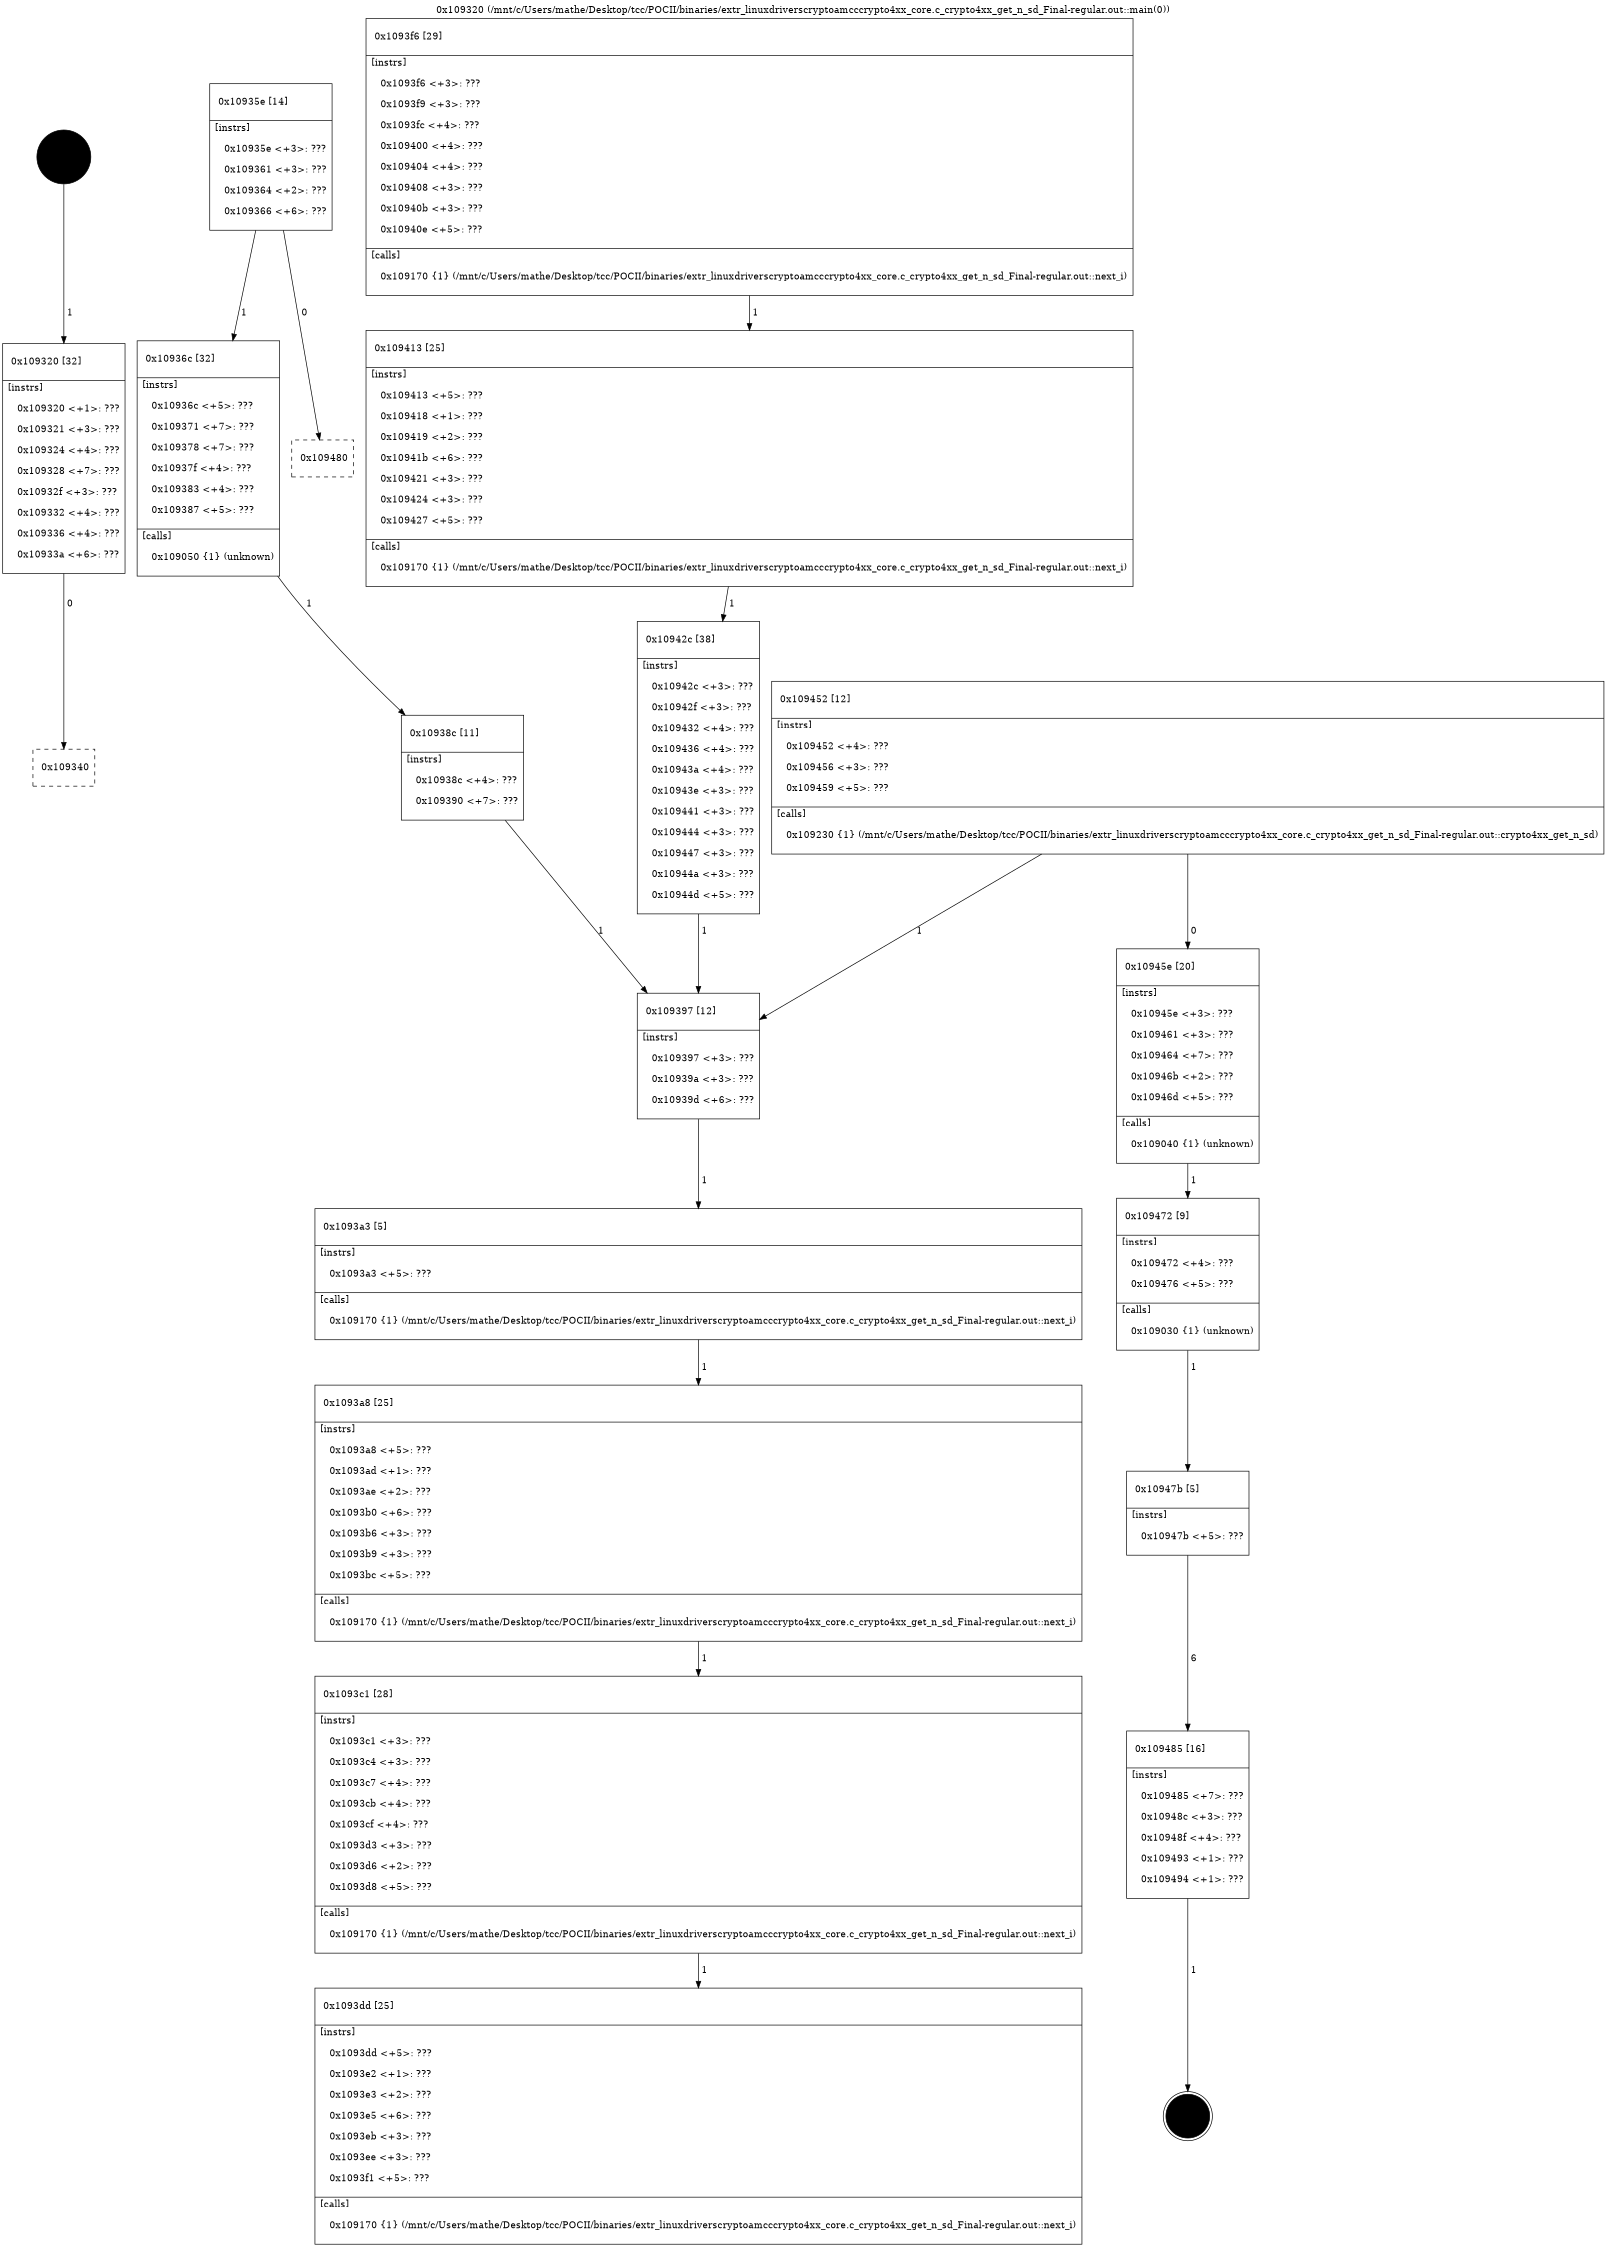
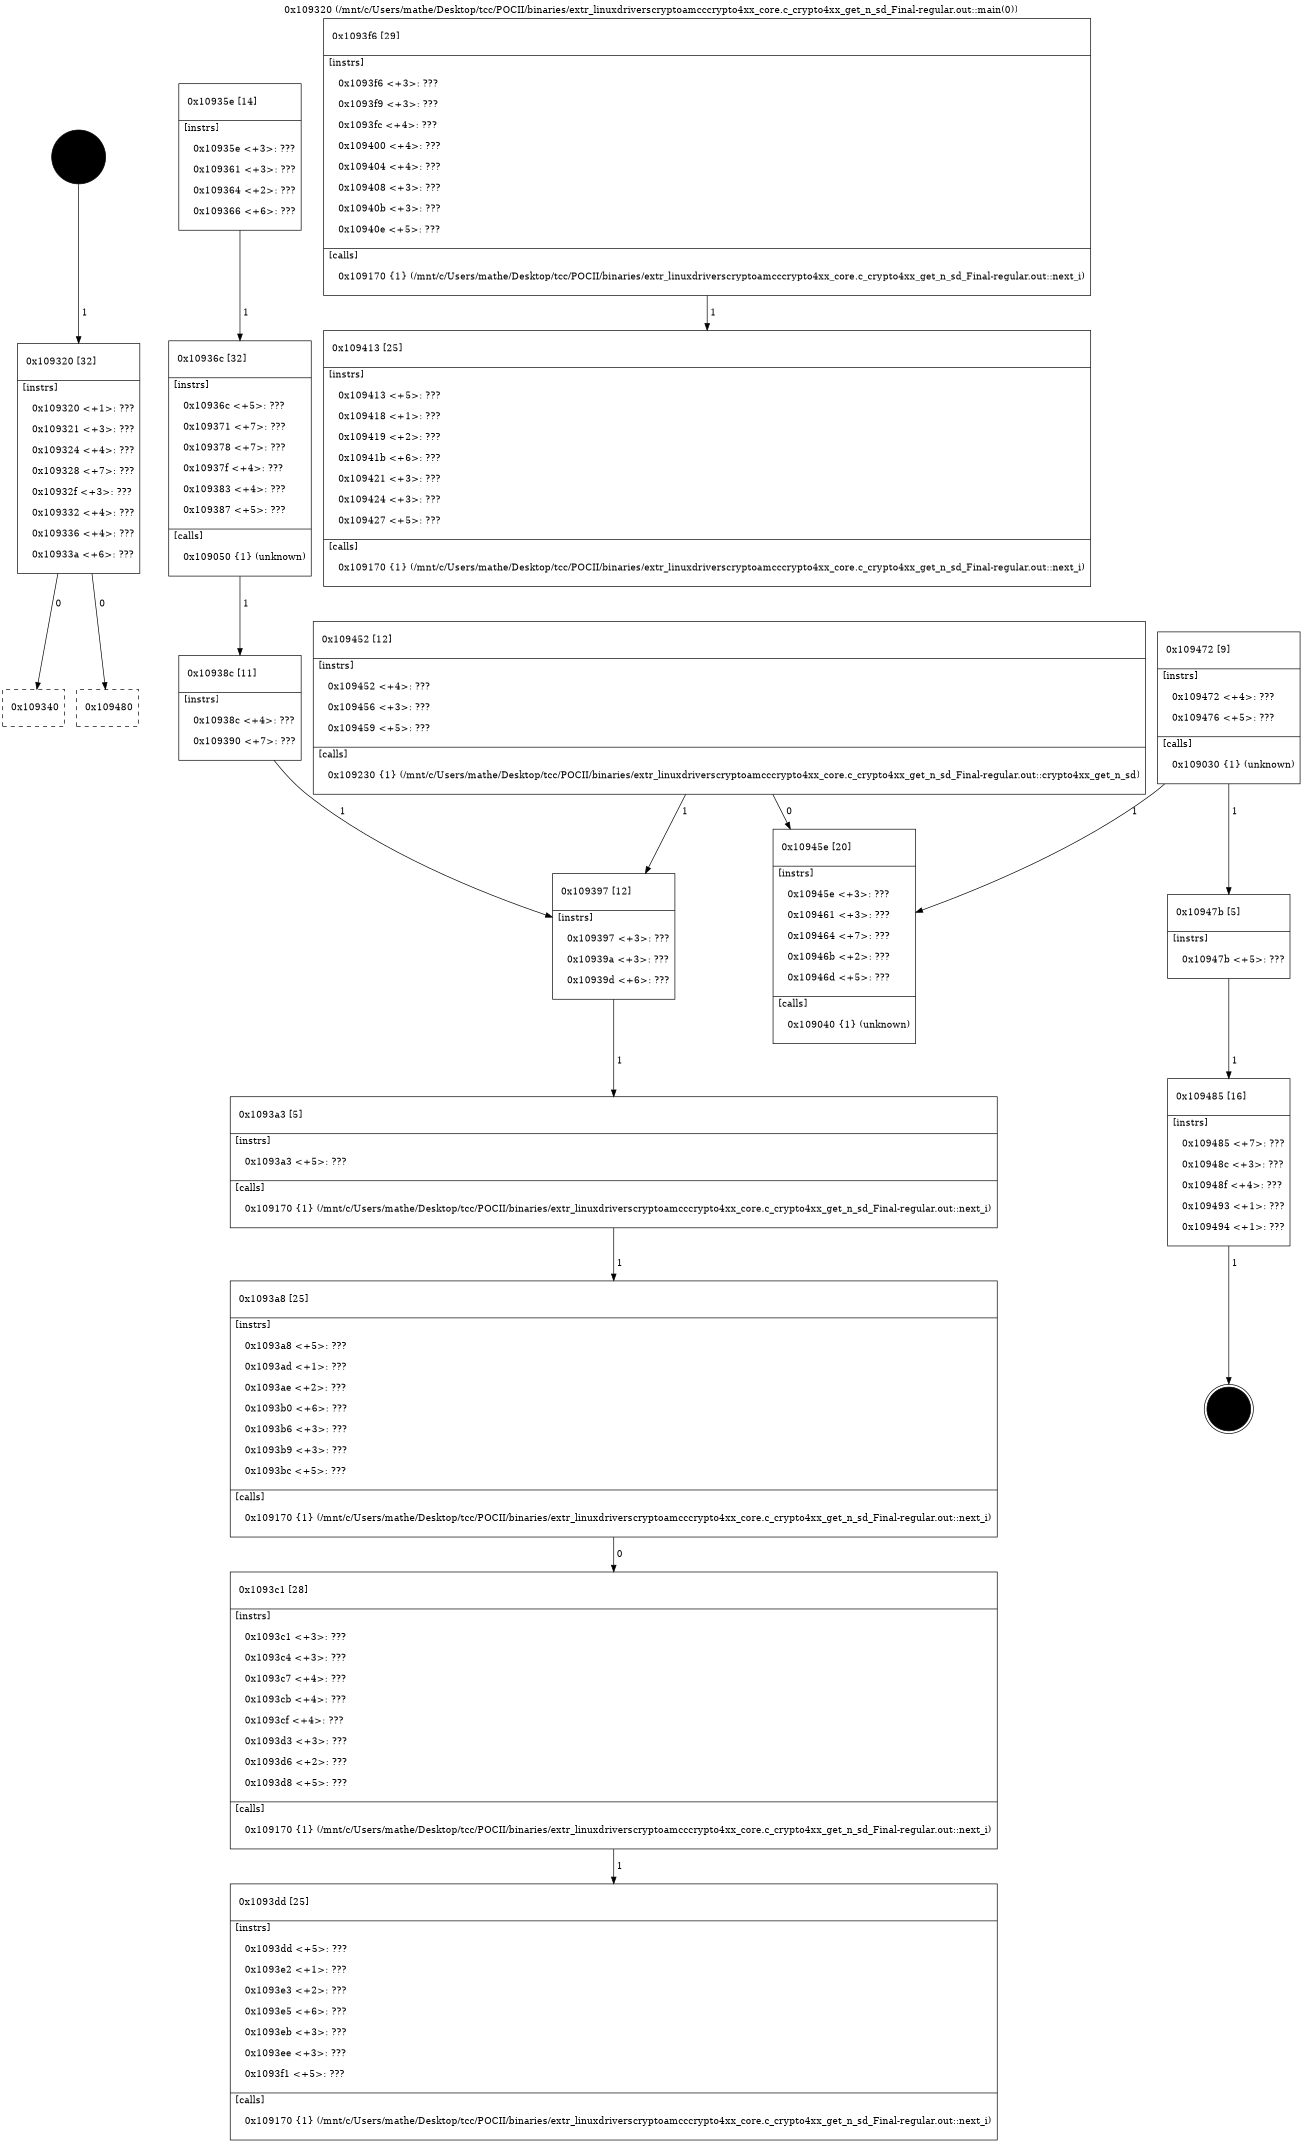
edge "0x10935e [14]" -> "0x109480": now "0x109320 [32]" -> "0x109480"
node "0x10942c [38]": removed
edge "0x10945e [20]" -> "0x109472 [9]": reversed
edge "0x1093a8 [25]" -> "0x1093c1 [28]": label " 1" -> " 0"
edge "0x10947b [5]" -> "0x109485 [16]": label " 6" -> " 1"
